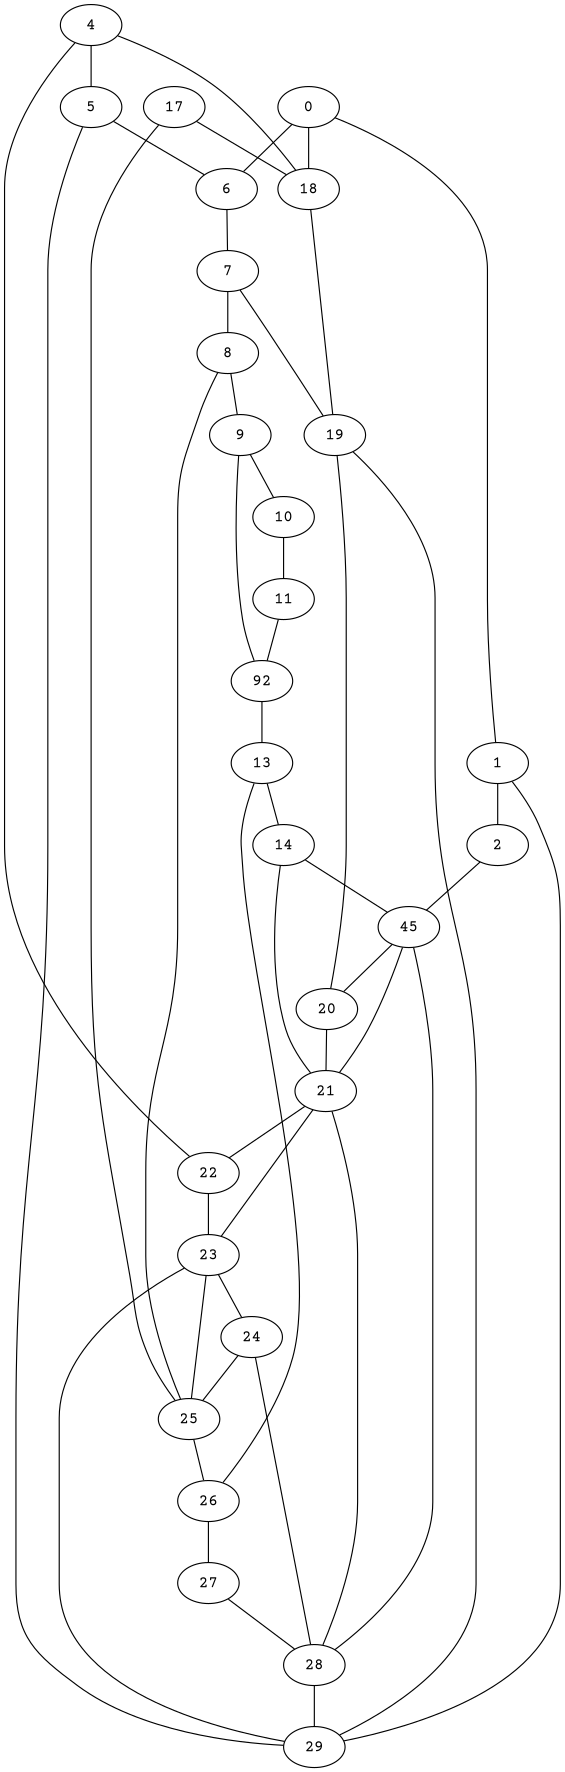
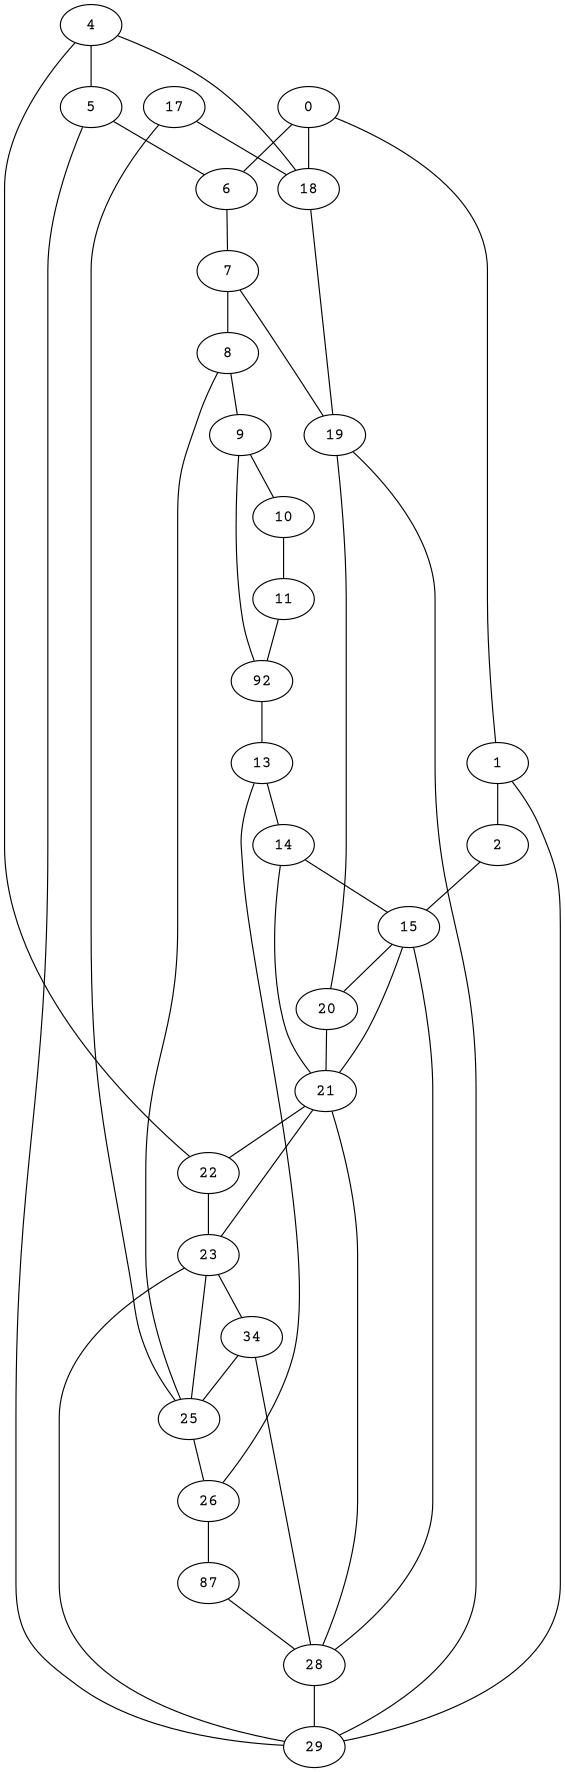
node "45": label "45" -> "15"
node "24": label "24" -> "34"
node "27": label "27" -> "87"
